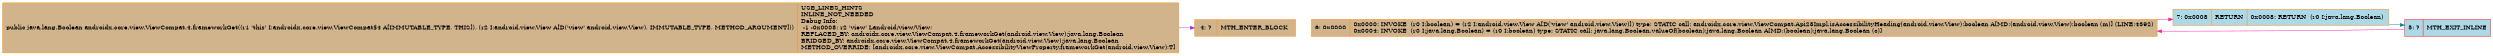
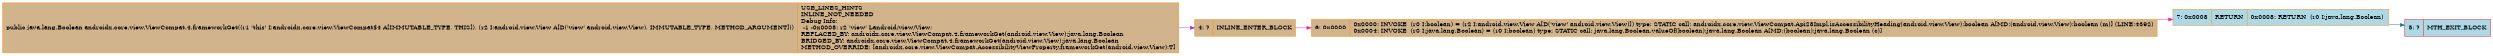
node "4: ?": text "MTH_ENTER_BLOCK" -> "INLINE_ENTER_BLOCK"
node "5: ?": text "MTH_EXIT_INLINE" -> "MTH_EXIT_BLOCK"
edge "5: ?" -> "6: 0x0000": now "4: ?" -> "6: 0x0000"
